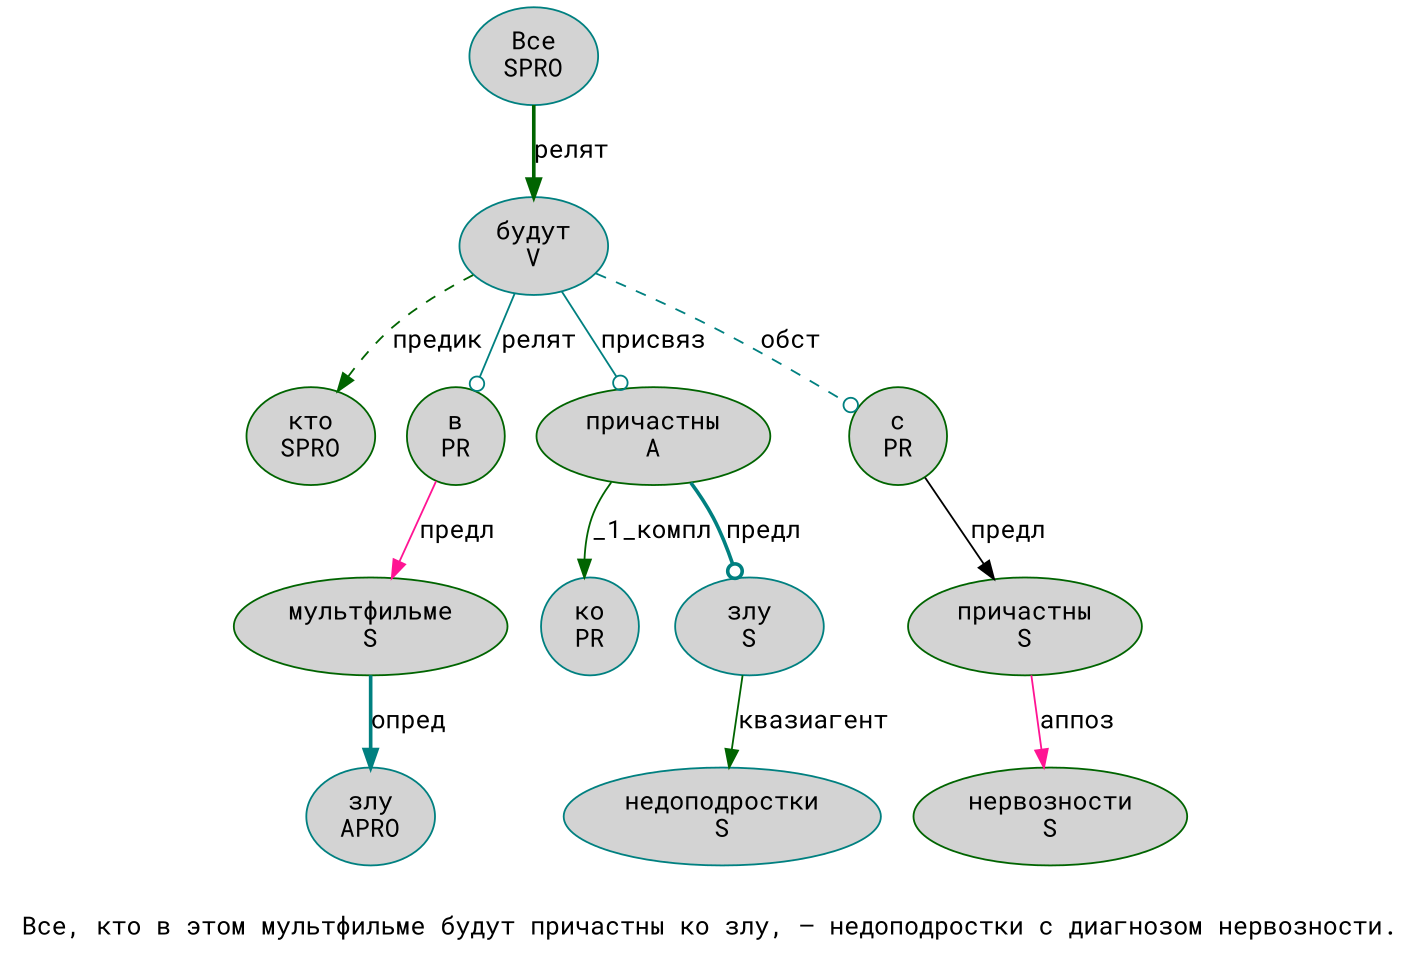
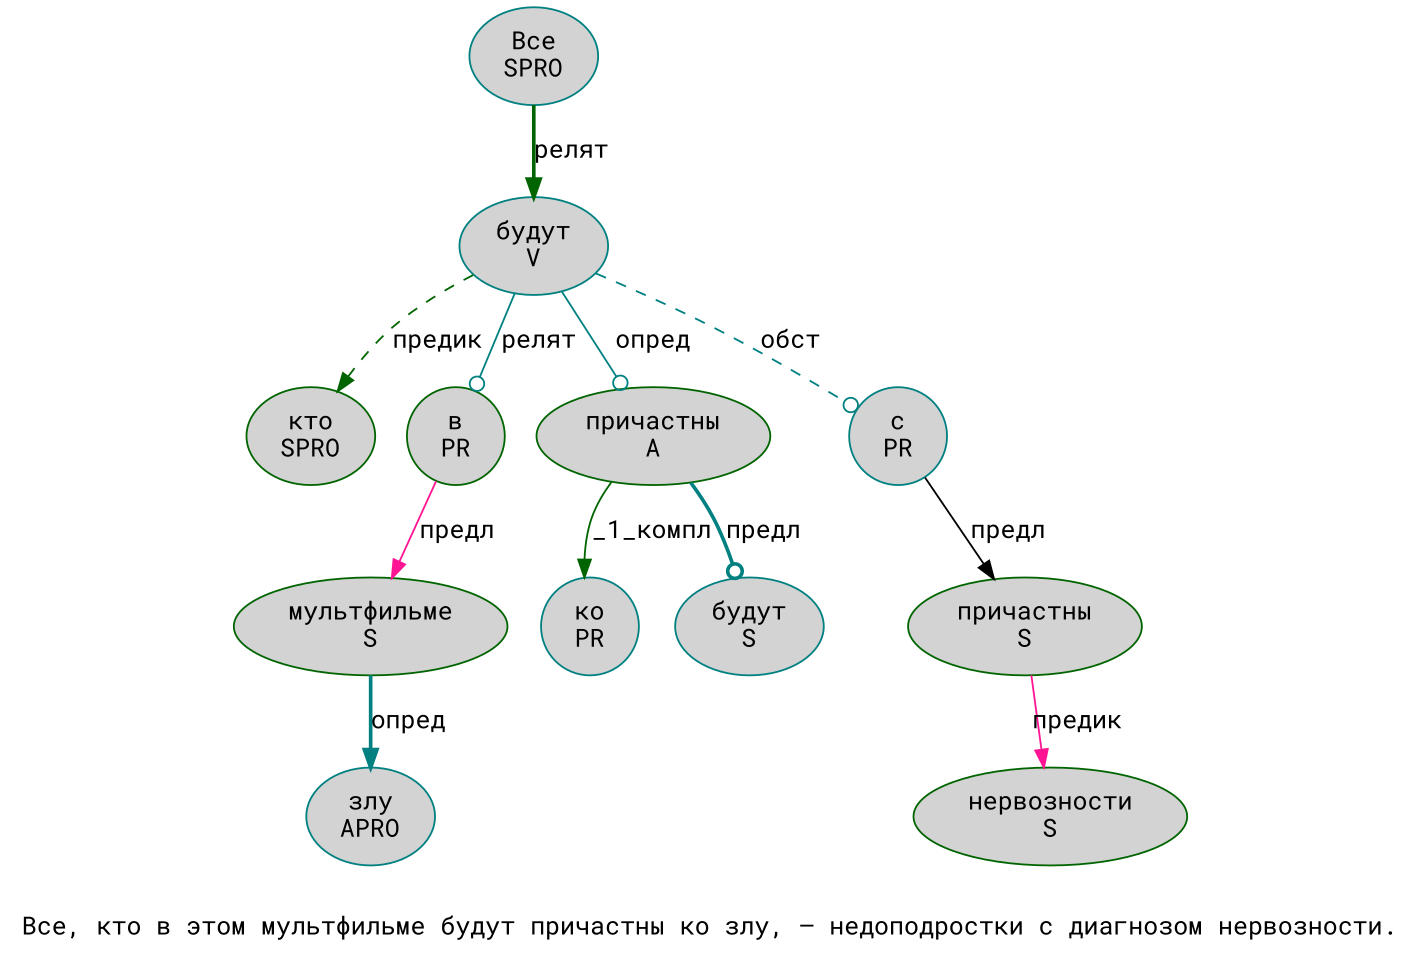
edge "будут V" -> "причастны A": label "присвяз" -> "опред"
node "с PR": color darkgreen -> teal
node "злу S": label "злу S" -> "будут S"
edge "причастны S" -> "нервозности S": label "аппоз" -> "предик"
node "недоподростки S": removed
